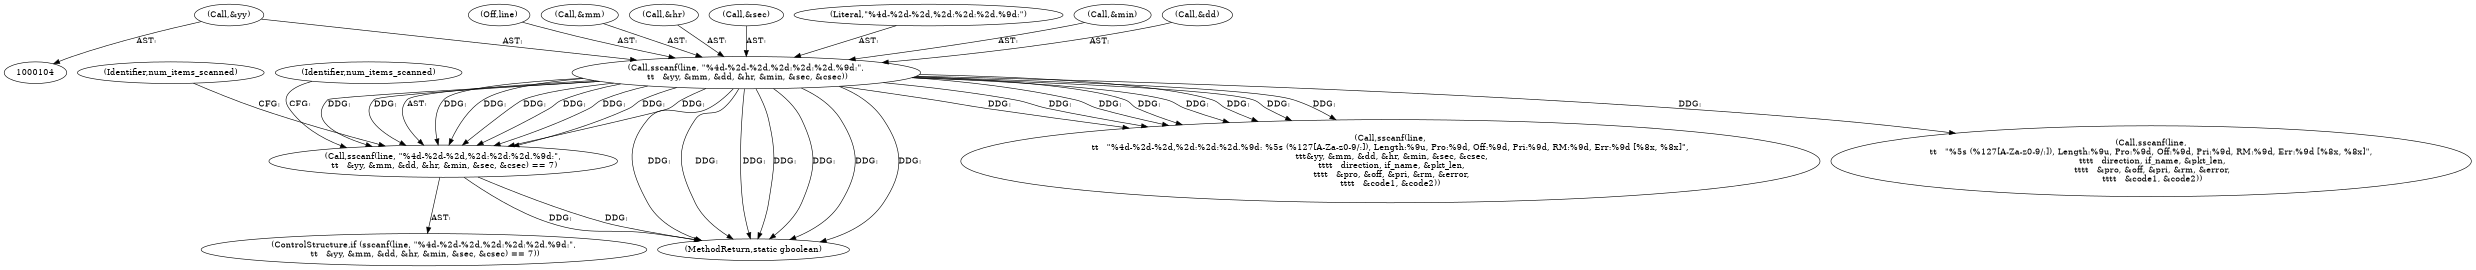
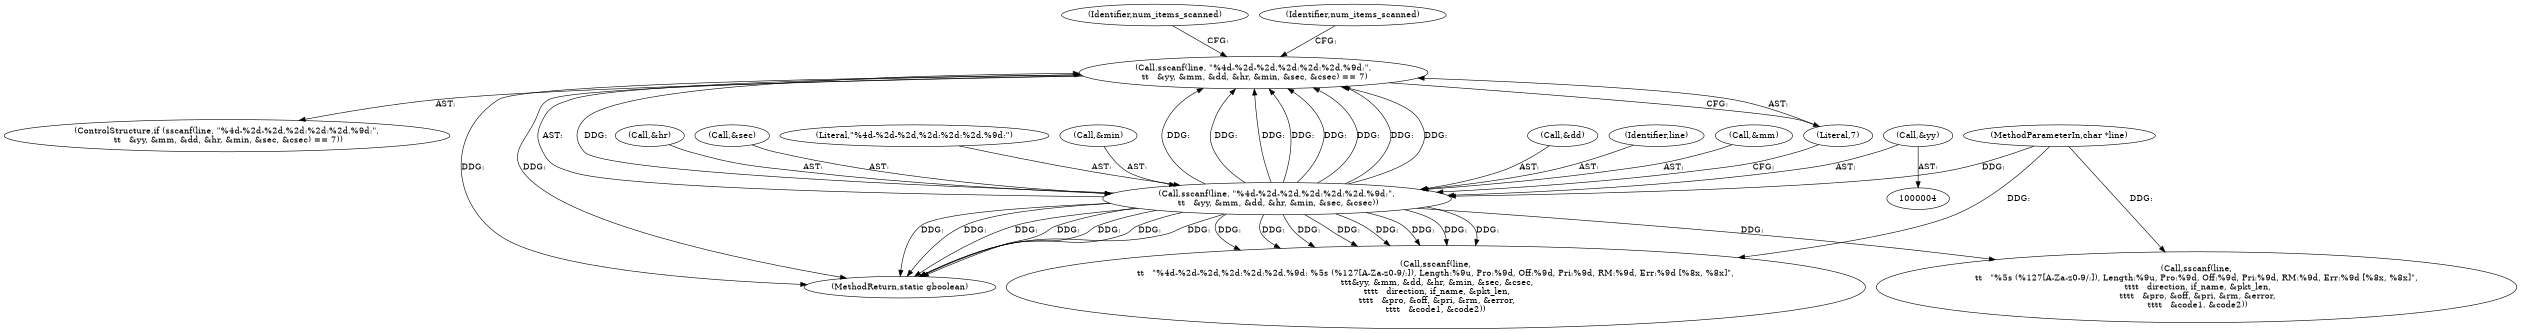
node "(Off,line)": label "(Off,line)" -> "(Identifier,line)"
node "1000104": label "1000104" -> "1000004"
node "(Literal,7)": added
node "(MethodParameterIn,char *line)": added
